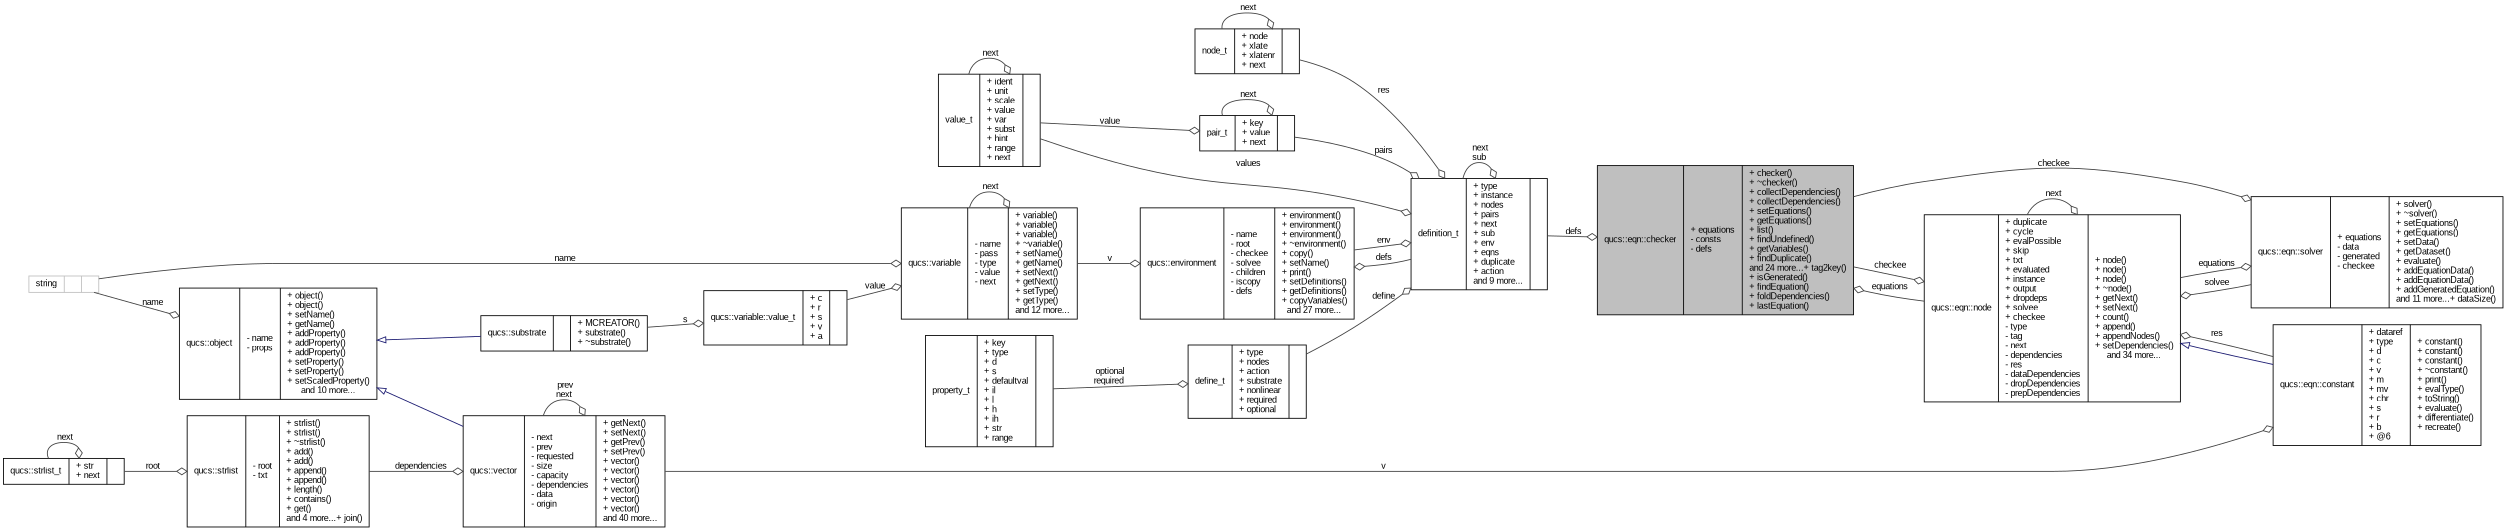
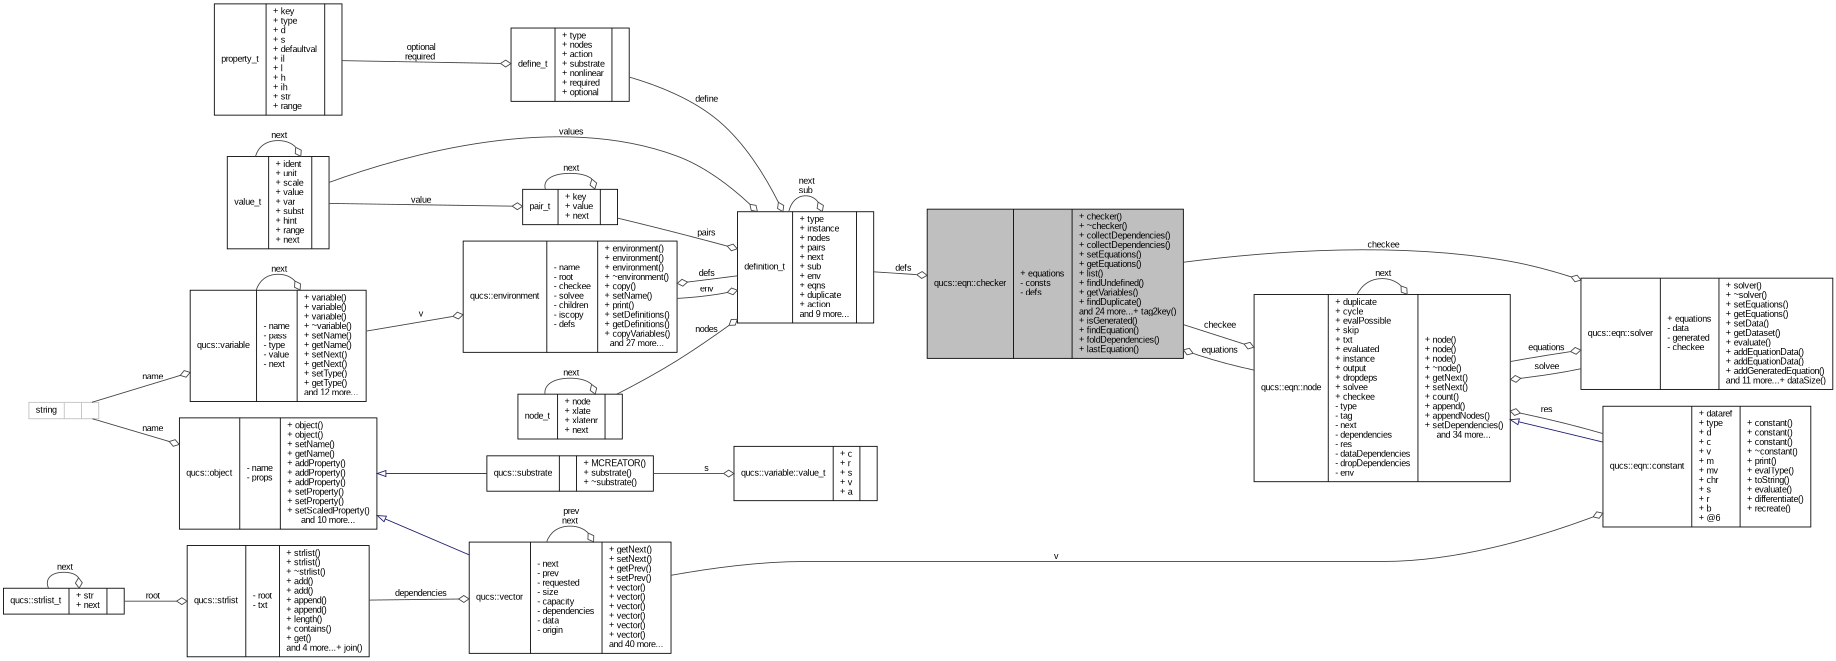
edge "node_t" -> "definition_t": label " res" -> " nodes"
edge "qucs::variable::value_t" -> "qucs::variable": removed, label "value"
node "qucs::eqn::node": text "- prepDependencies" -> "- env"
